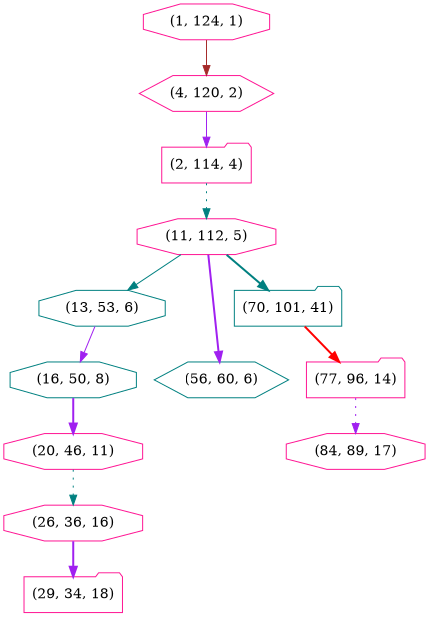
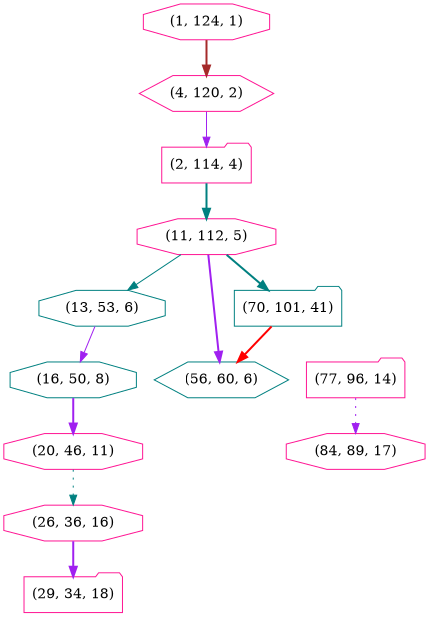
edge "(1, 124, 1)" -> "(4, 120, 2)": style solid -> bold
edge "(2, 114, 4)" -> "(11, 112, 5)": style dotted -> bold
edge "(70, 101, 41)" -> "(77, 96, 14)": now "(70, 101, 41)" -> "(56, 60, 6)"
